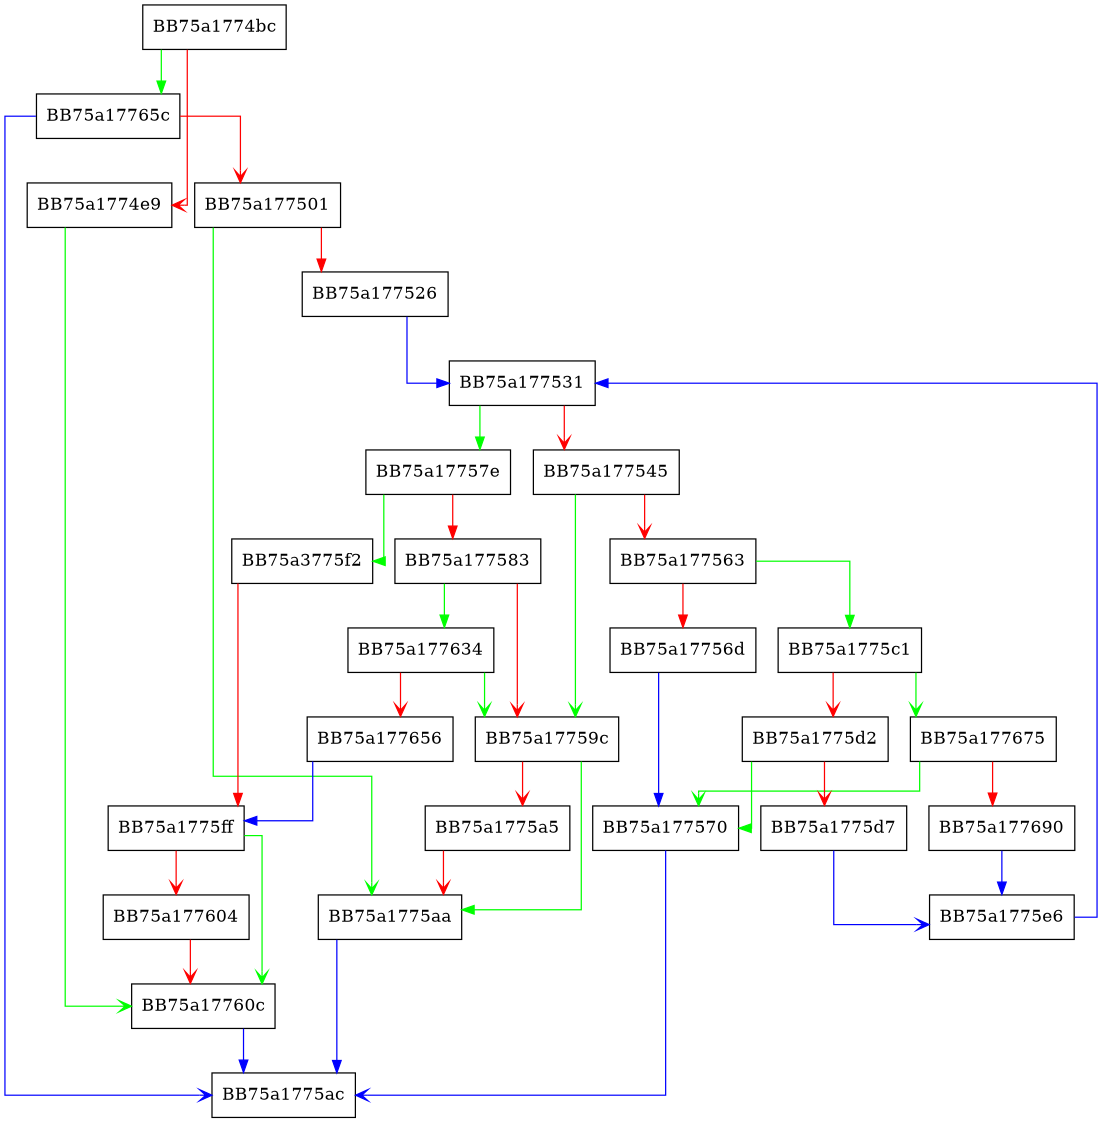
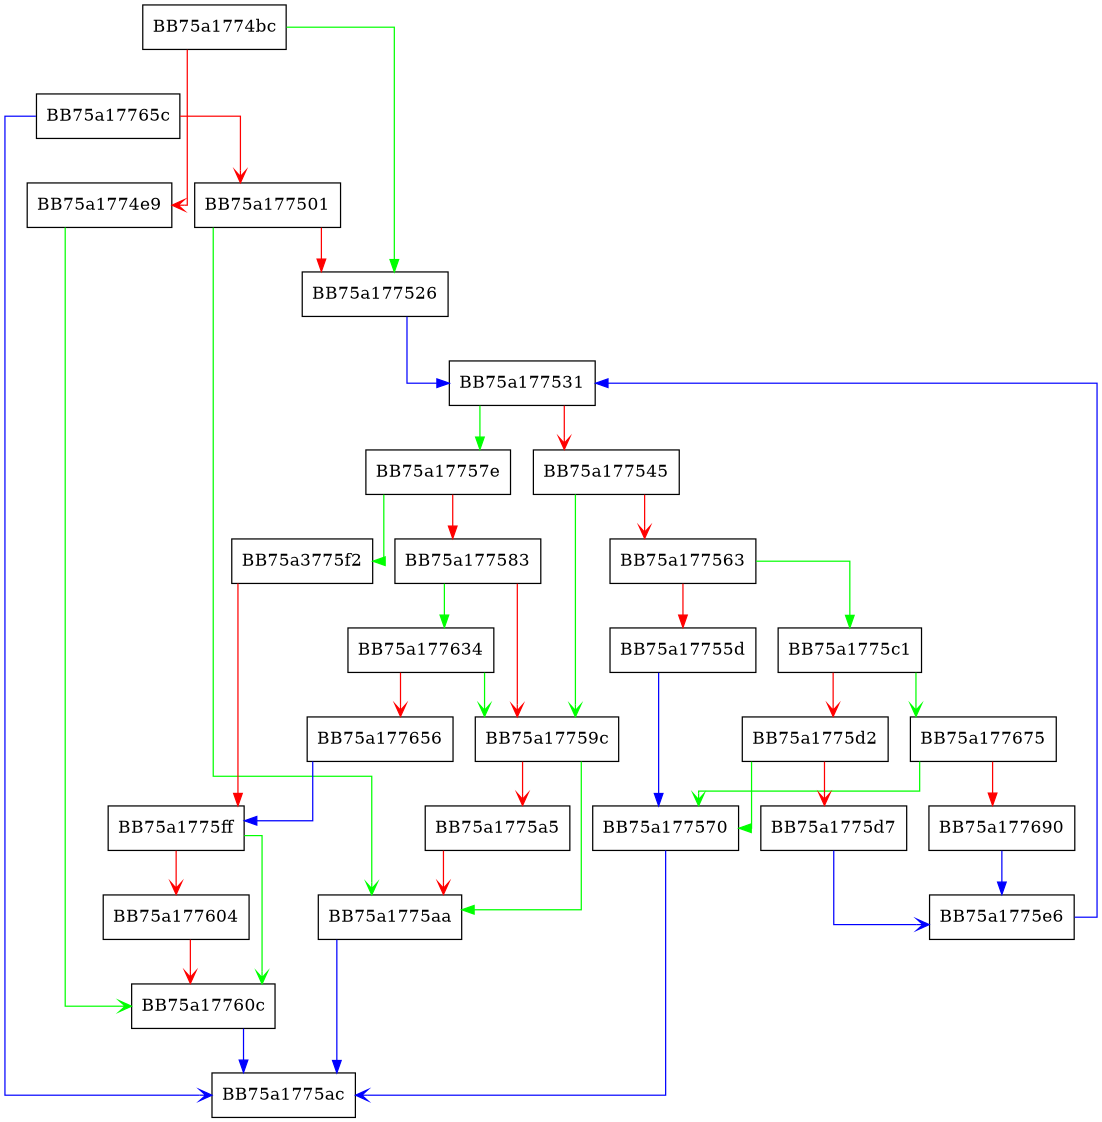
edge "BB75a1774bc" -> "BB75a17765c": now "BB75a1774bc" -> "BB75a177526"
node "BB75a17756d": label "BB75a17756d" -> "BB75a17755d"
